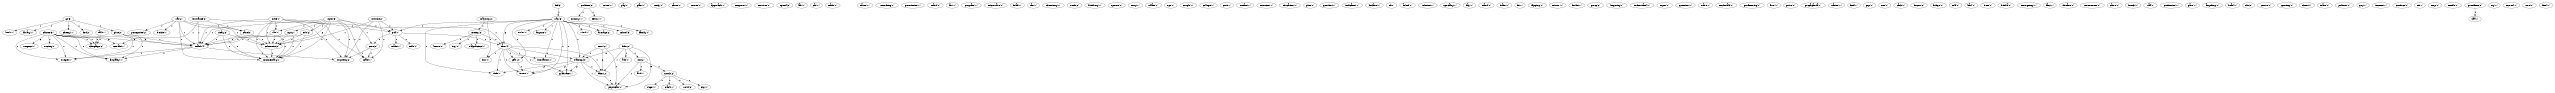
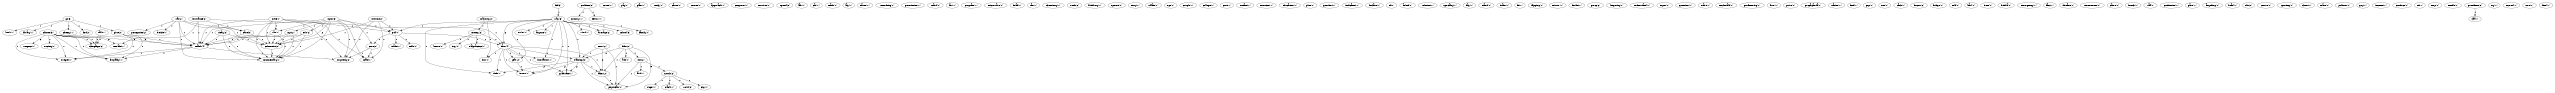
node "lay(1)": added
